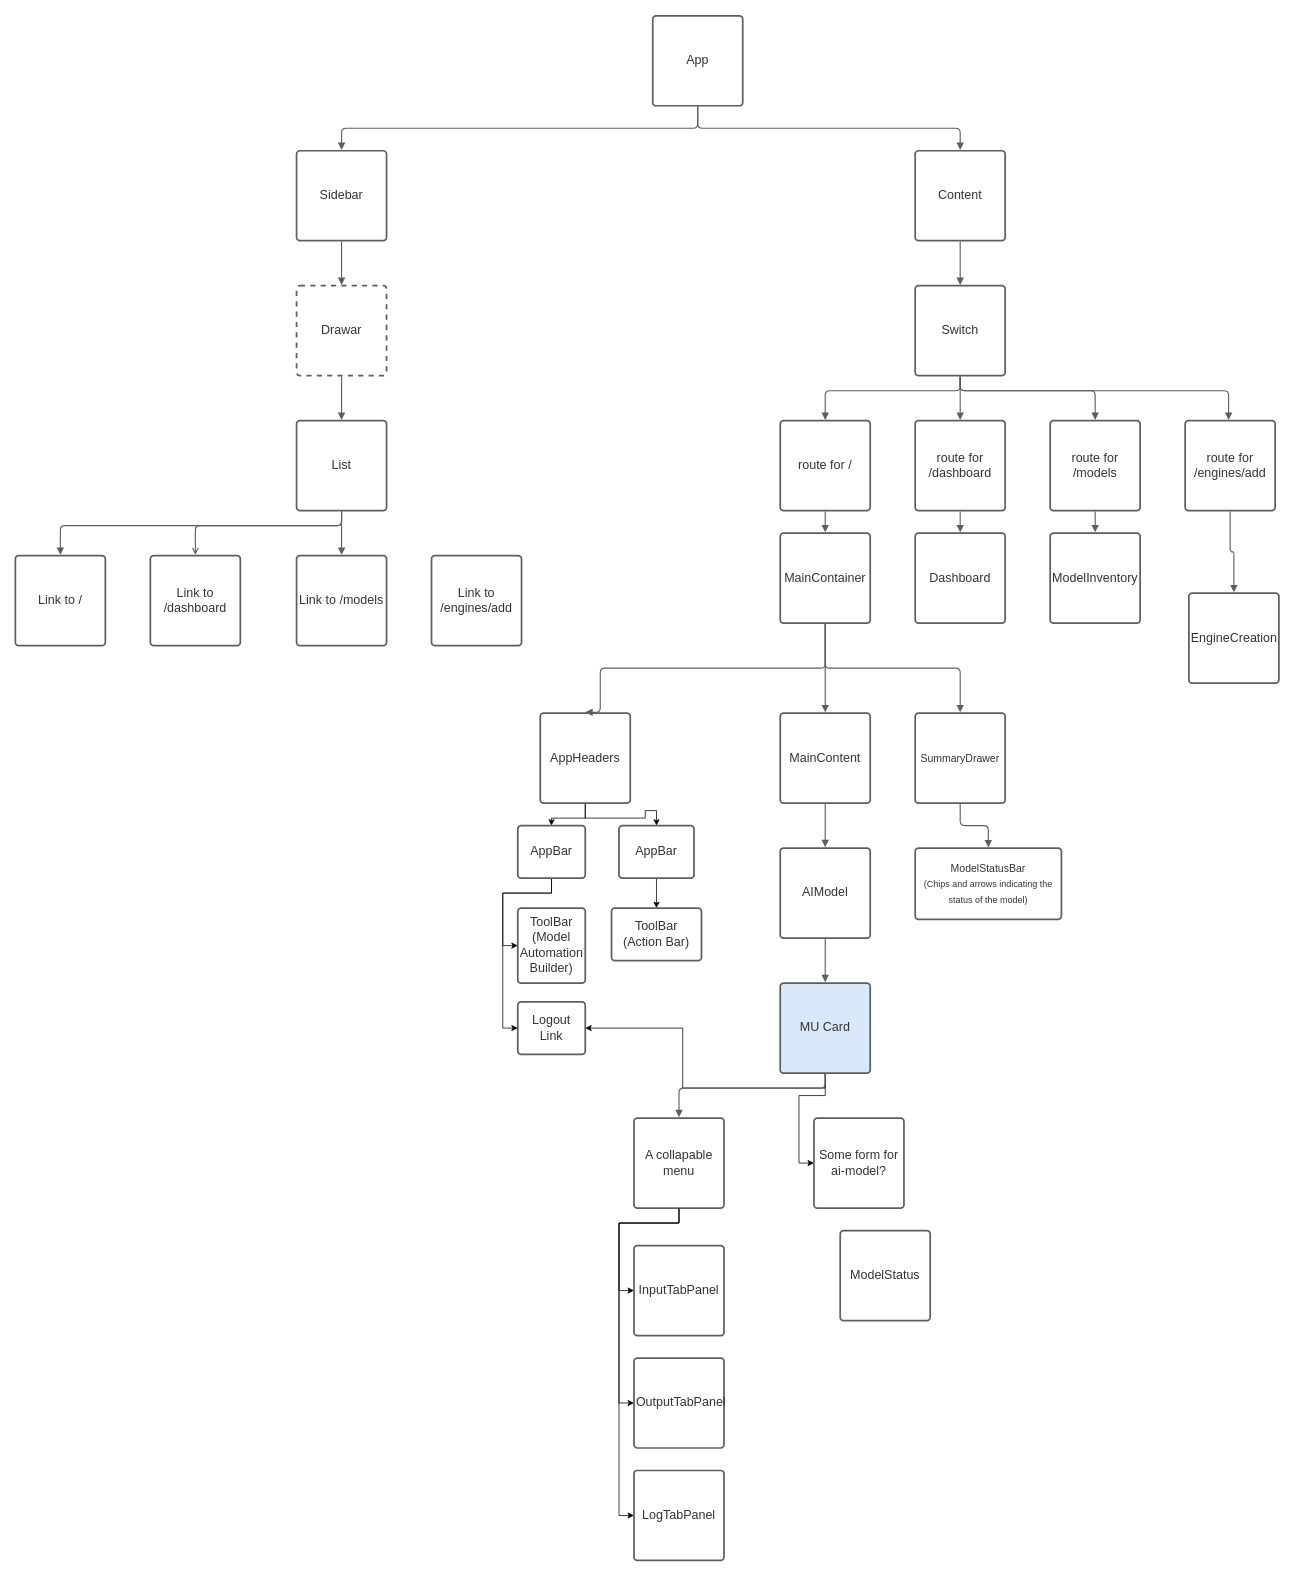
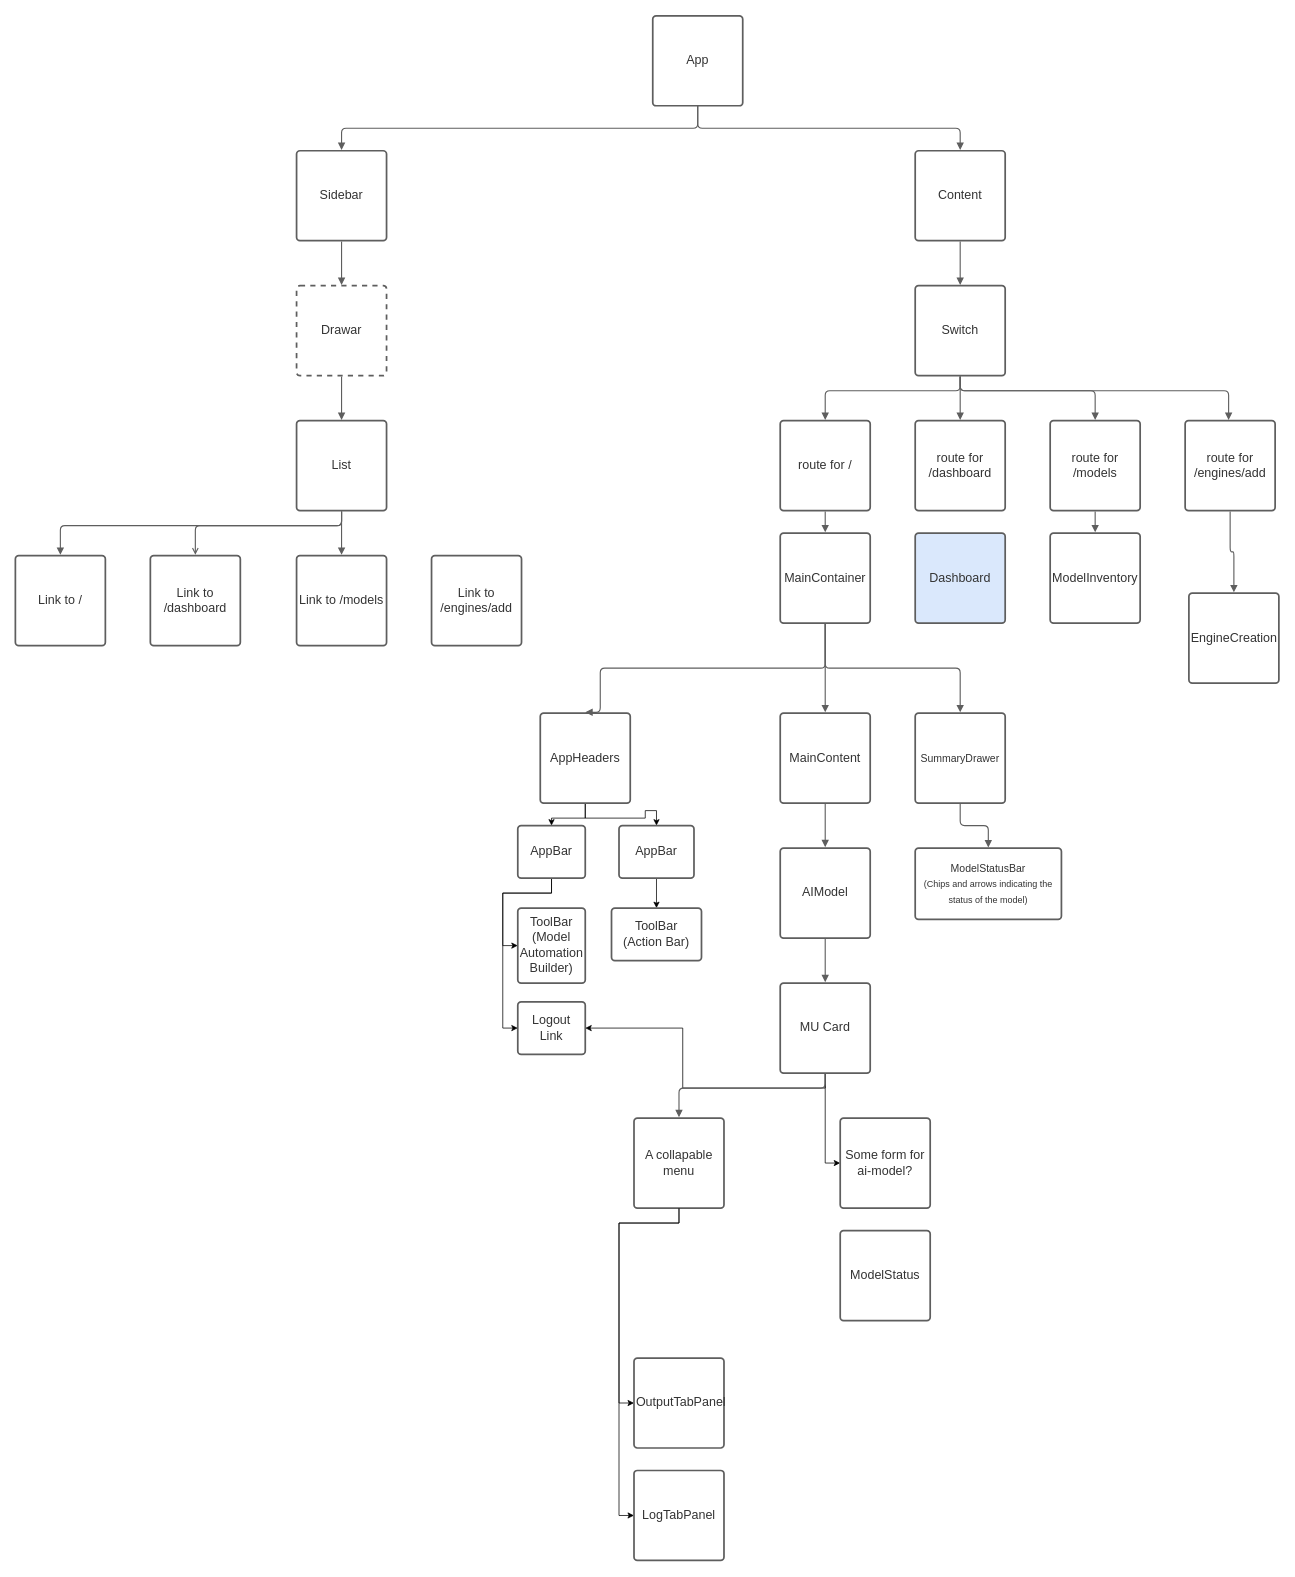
edge "route for /dashboard" -> "Dashboard": removed
node "Dashboard": fillcolor #ffffff -> #dae8fc
node "MU Card": fillcolor #dae8fc -> #ffffff
node "Some form for ai-model?": moved (859, 1163) -> (885, 1163)
edge "A collapable menu" -> "InputTabPanel": removed
node "InputTabPanel": removed
